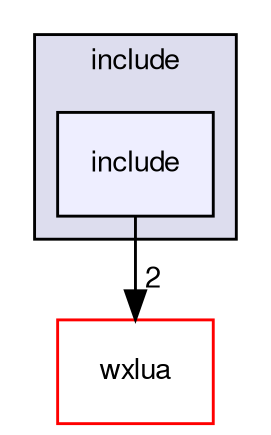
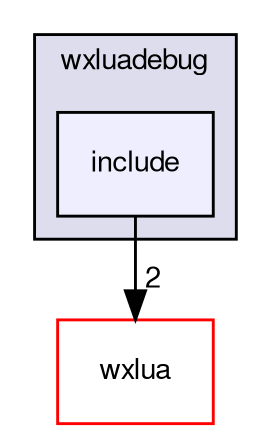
cluster "include": label "include" -> "wxluadebug"
